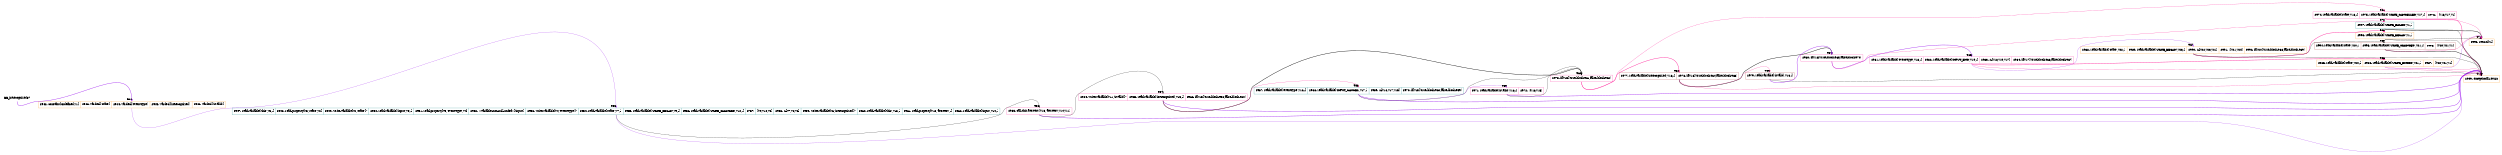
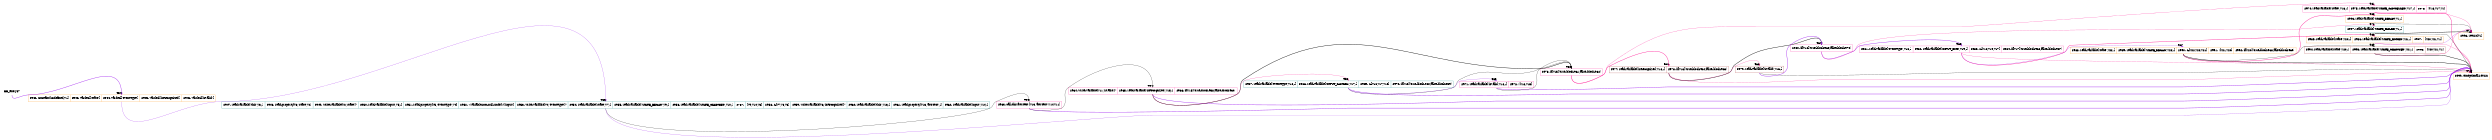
edge "2993: read-variable['STATE_BEGAN',v1,-]" -> "2999: exceptional-return": removed
edge "2988: read-variable['state',v22,-]" -> "2999: exceptional-return": style solid -> bold
node "BB_isRecognized87": label "BB_isRecognized87" -> "BB_entry87"
